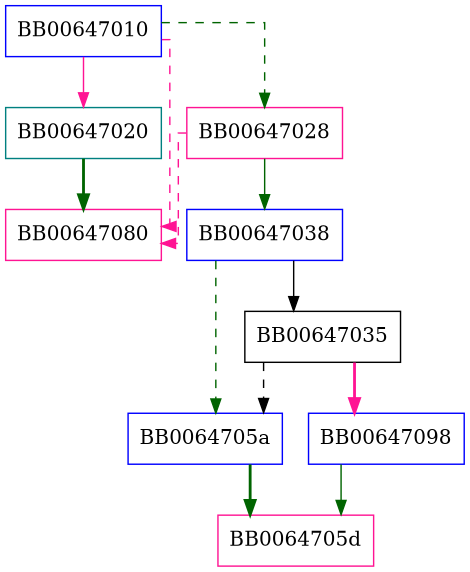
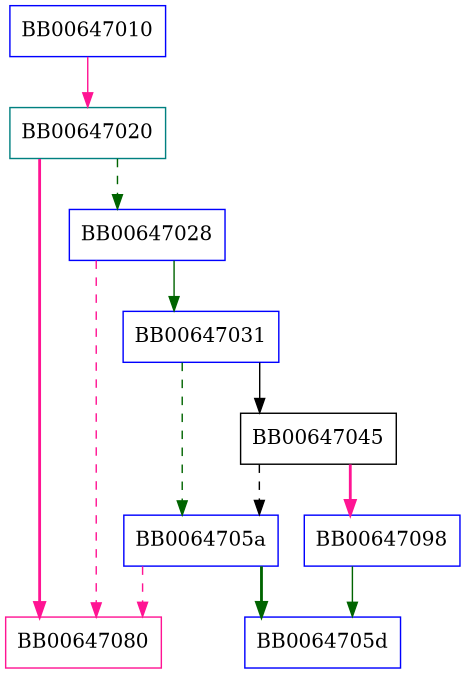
edge "BB00647010" -> "BB00647028": now "BB00647020" -> "BB00647028"
edge "BB00647010" -> "BB00647080": now "BB0064705a" -> "BB00647080"
node "BB00647028": color deeppink -> blue
edge "BB00647020" -> "BB00647080": color darkgreen -> deeppink
node "BB00647038": label "BB00647038" -> "BB00647031"
node "BB00647035": label "BB00647035" -> "BB00647045"
node "BB0064705d": color deeppink -> blue
